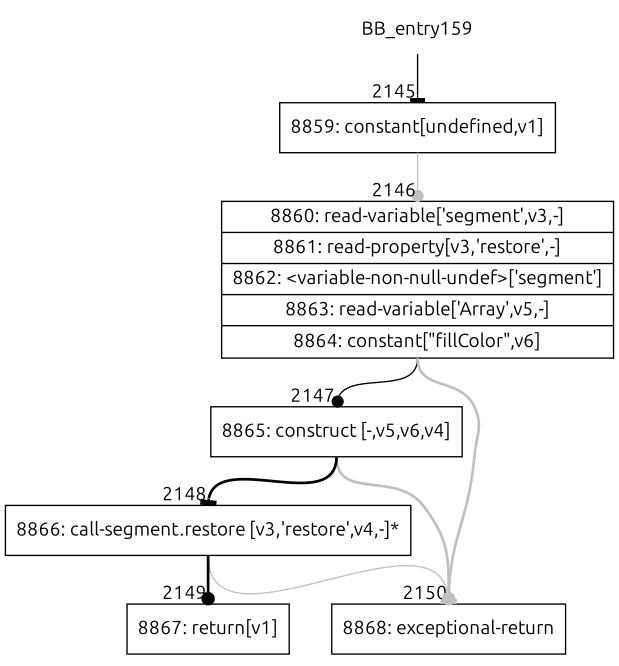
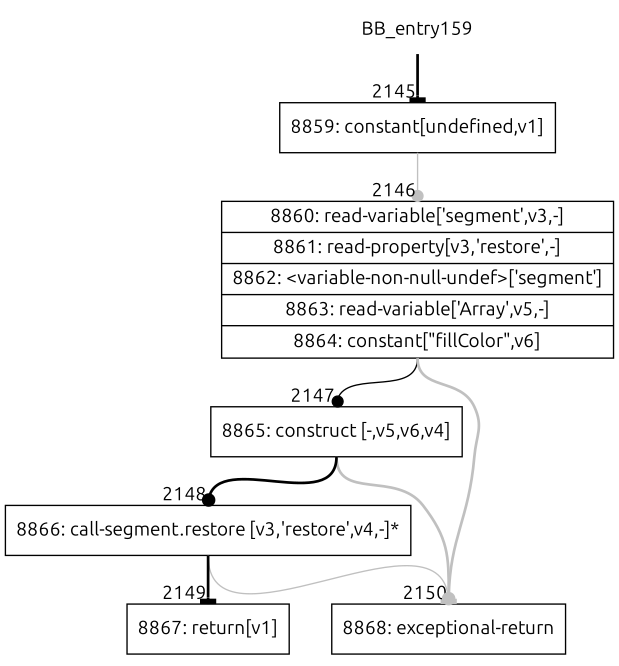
edge "BB_entry159" -> "8859: constant[undefined,v1]": style solid -> bold
edge "8865: construct [-,v5,v6,v4]" -> "8866: call-segment.restore [v3,'restore',v4,-]*": arrowhead tee -> dot
edge "8866: call-segment.restore [v3,'restore',v4,-]*" -> "8867: return[v1]": arrowhead dot -> tee
